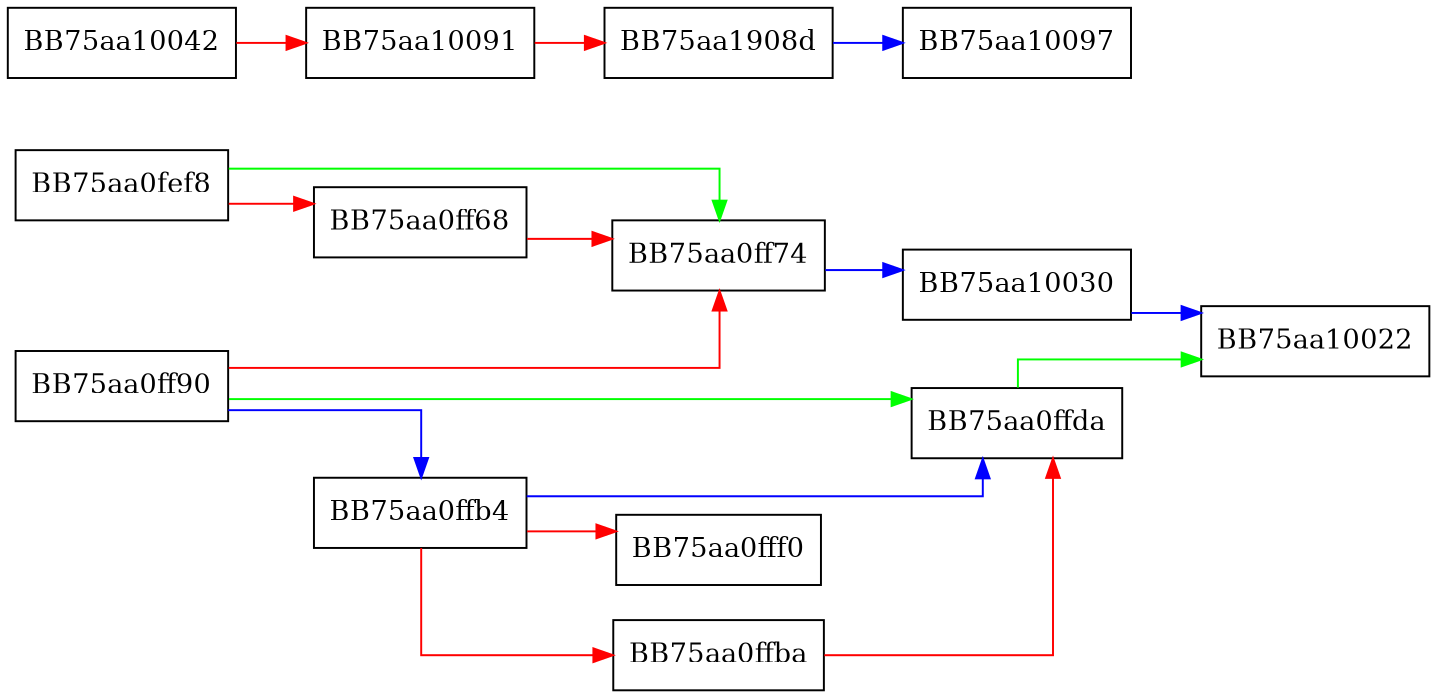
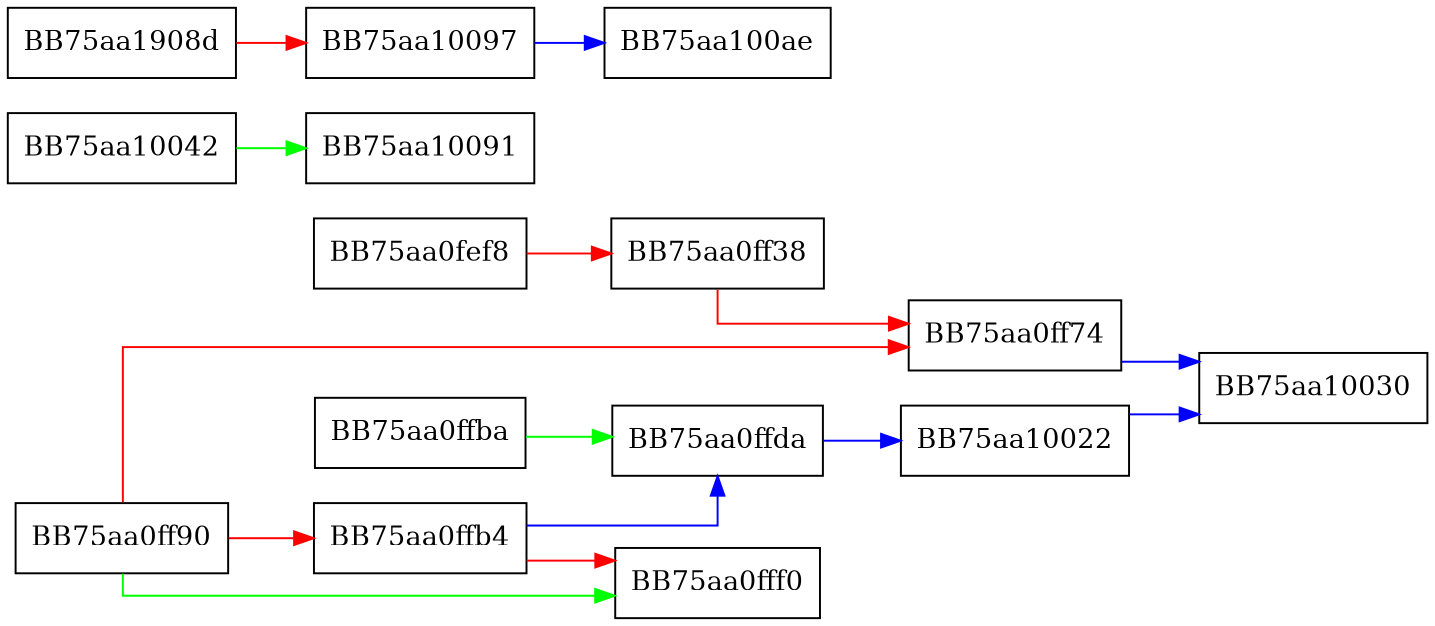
edge "BB75aa10042" -> "BB75aa10091": color red -> green
edge "BB75aa10091" -> "BB75aa1908d": removed
node "BB75aa100ae": added
edge "BB75aa1908d" -> "BB75aa10097": color blue -> red
edge "BB75aa0fef8" -> "BB75aa0ff74": removed
node "BB75aa0ff68": label "BB75aa0ff68" -> "BB75aa0ff38"
edge "BB75aa10030" -> "BB75aa10022": reversed
edge "BB75aa0ffda" -> "BB75aa10022": color green -> blue
edge "BB75aa0ff90" -> "BB75aa0ffda": now "BB75aa0ff90" -> "BB75aa0fff0"
edge "BB75aa0ff90" -> "BB75aa0ffb4": color blue -> red
edge "BB75aa0ffb4" -> "BB75aa0ffba": removed
edge "BB75aa0ffba" -> "BB75aa0ffda": color red -> green
